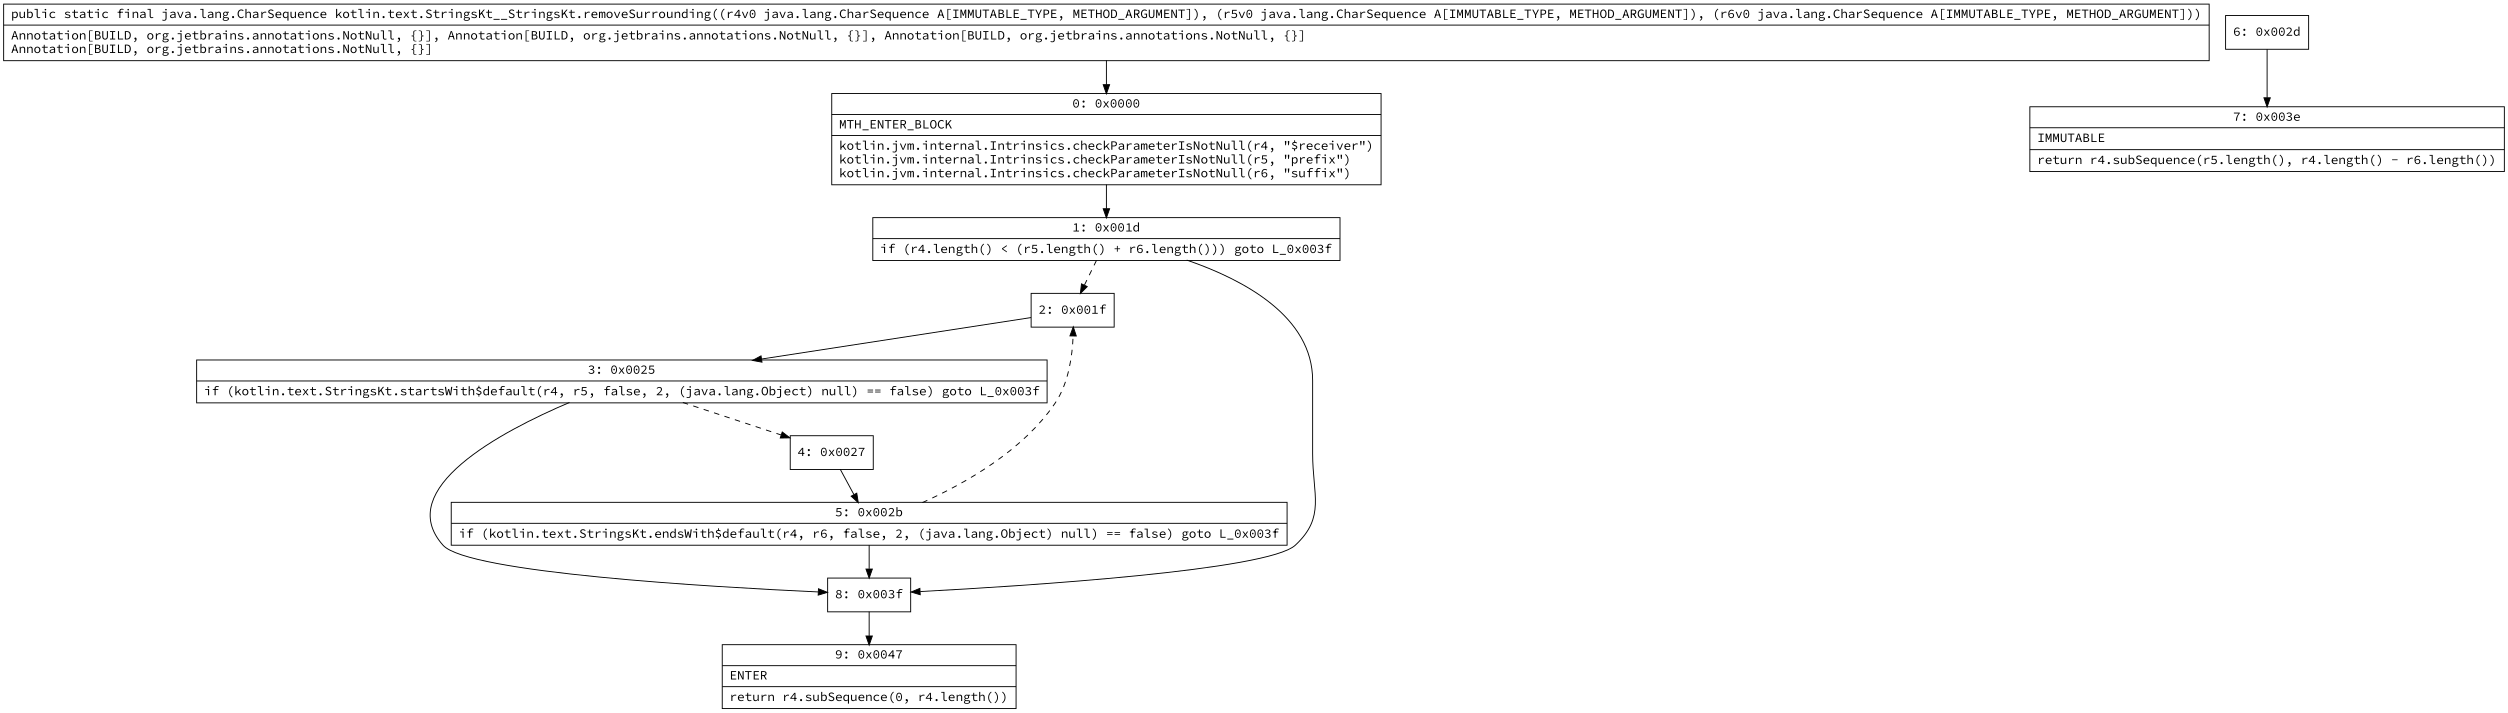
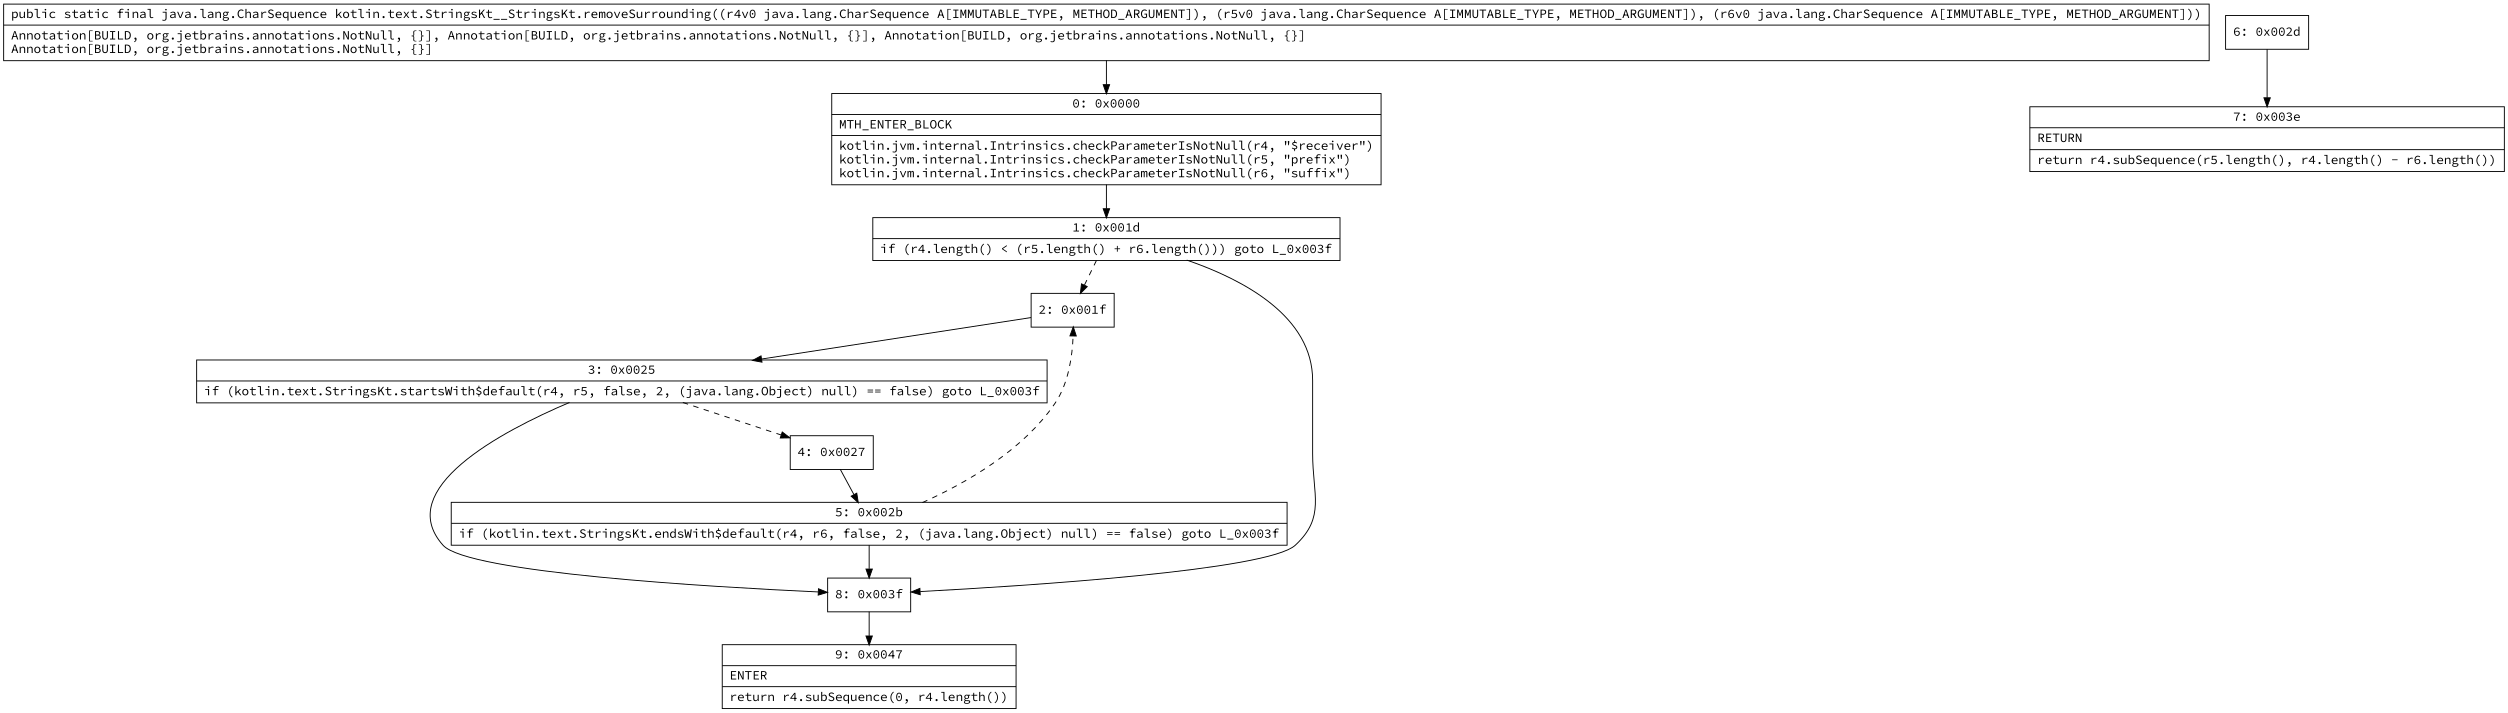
node "7: 0x003e": text "IMMUTABLE" -> "RETURN"
